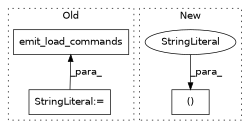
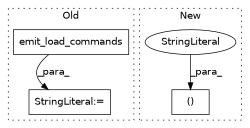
edge "StringLiteral:=" -> "emit_load_commands": reversed
